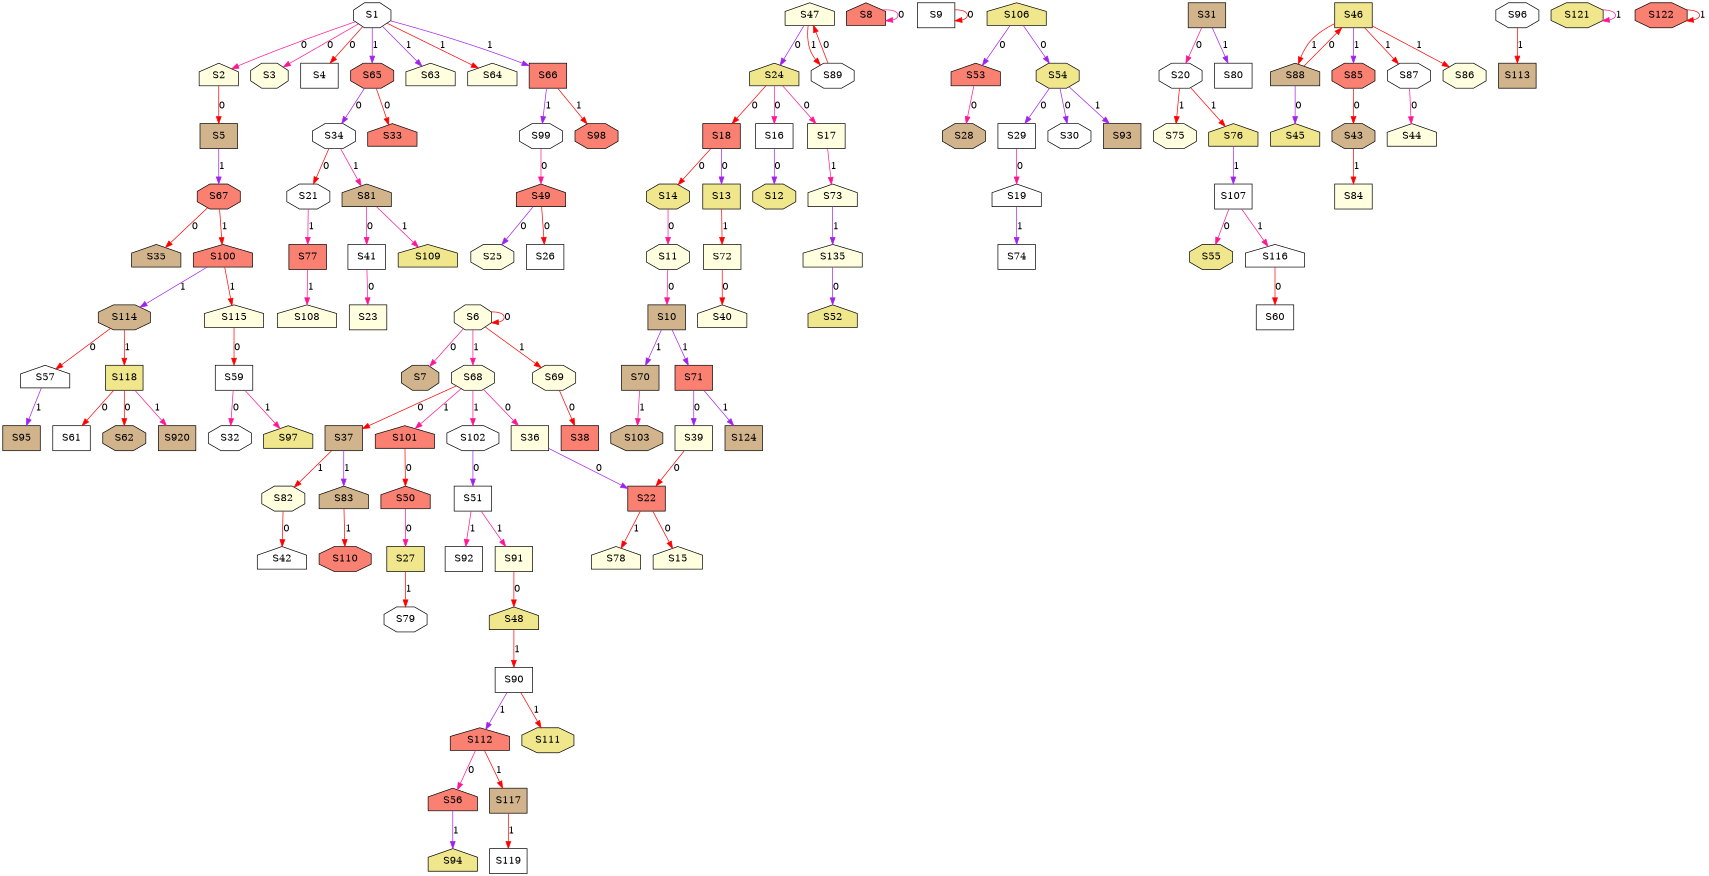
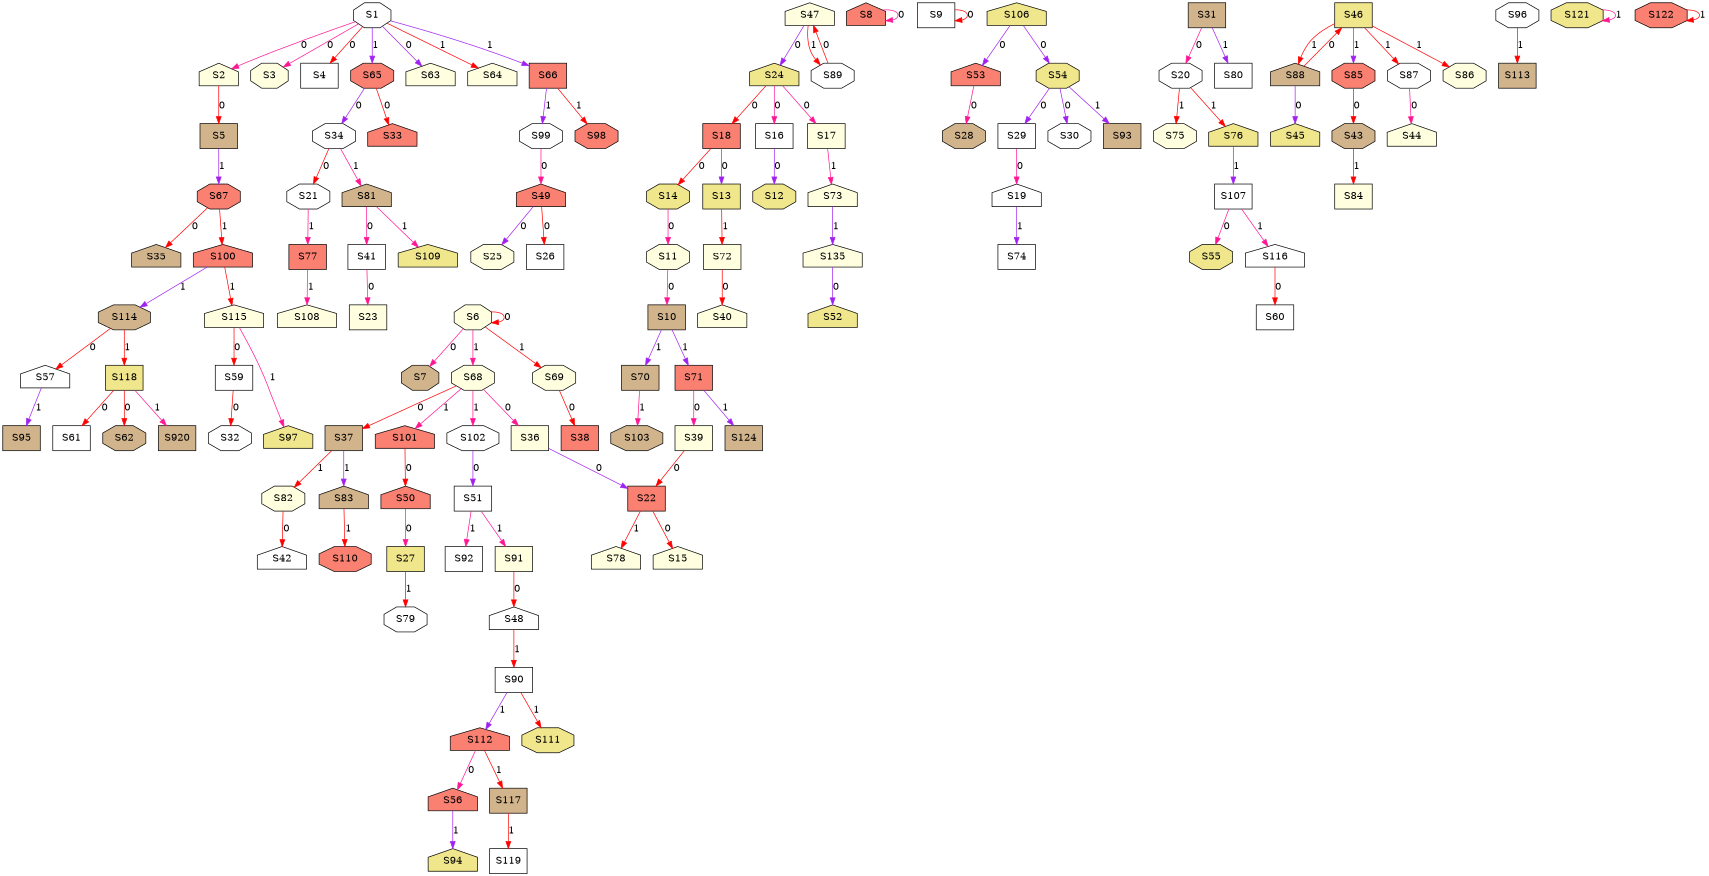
edge "S1" -> "S63": label "1" -> "0"
edge "S59" -> "S32": color deeppink -> red
edge "S71" -> "S39": color purple -> deeppink
edge "S59" -> "S97": now "S115" -> "S97"
node "S48": fillcolor khaki -> white
